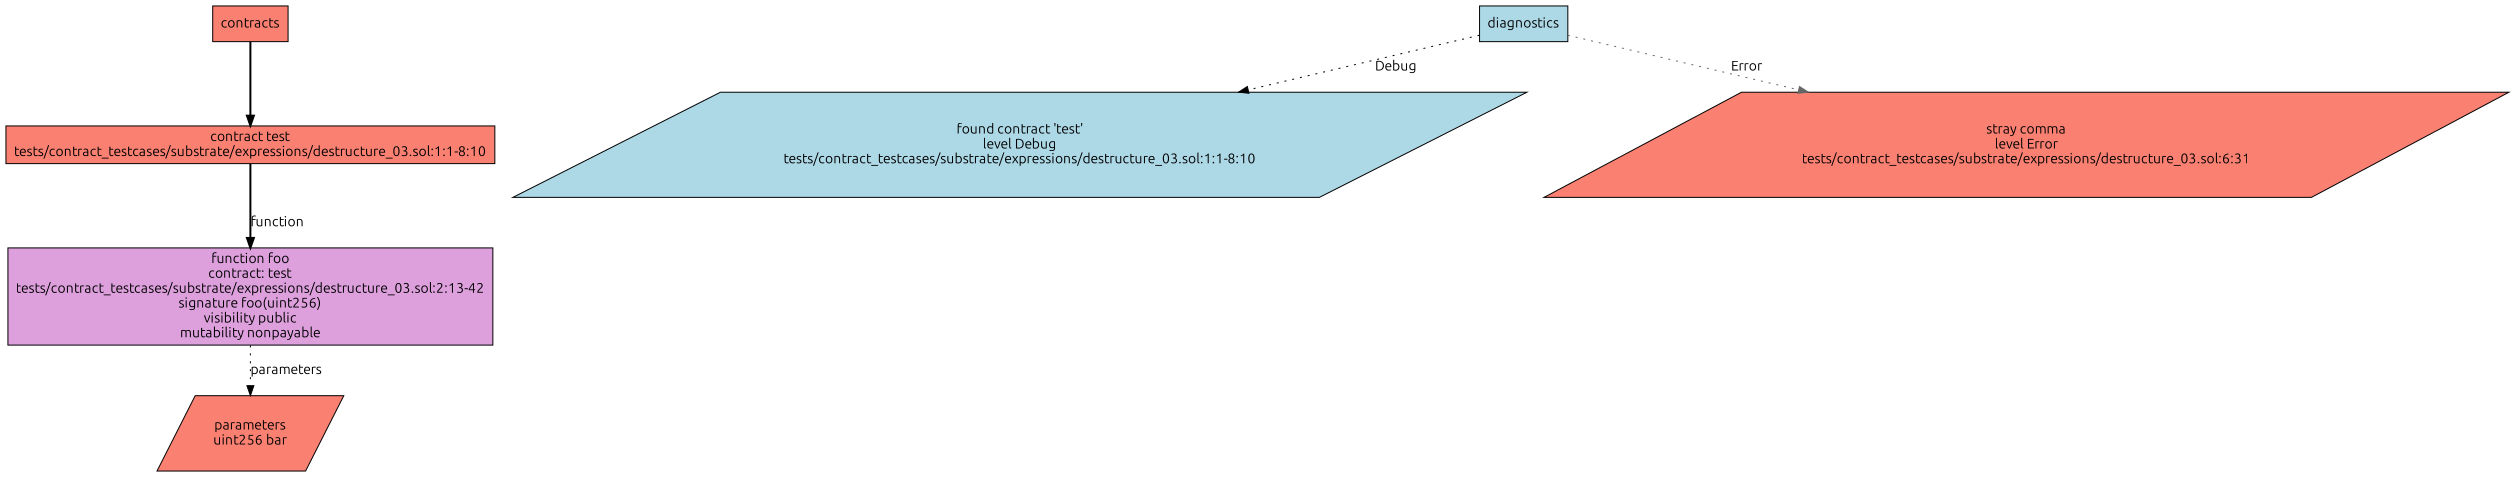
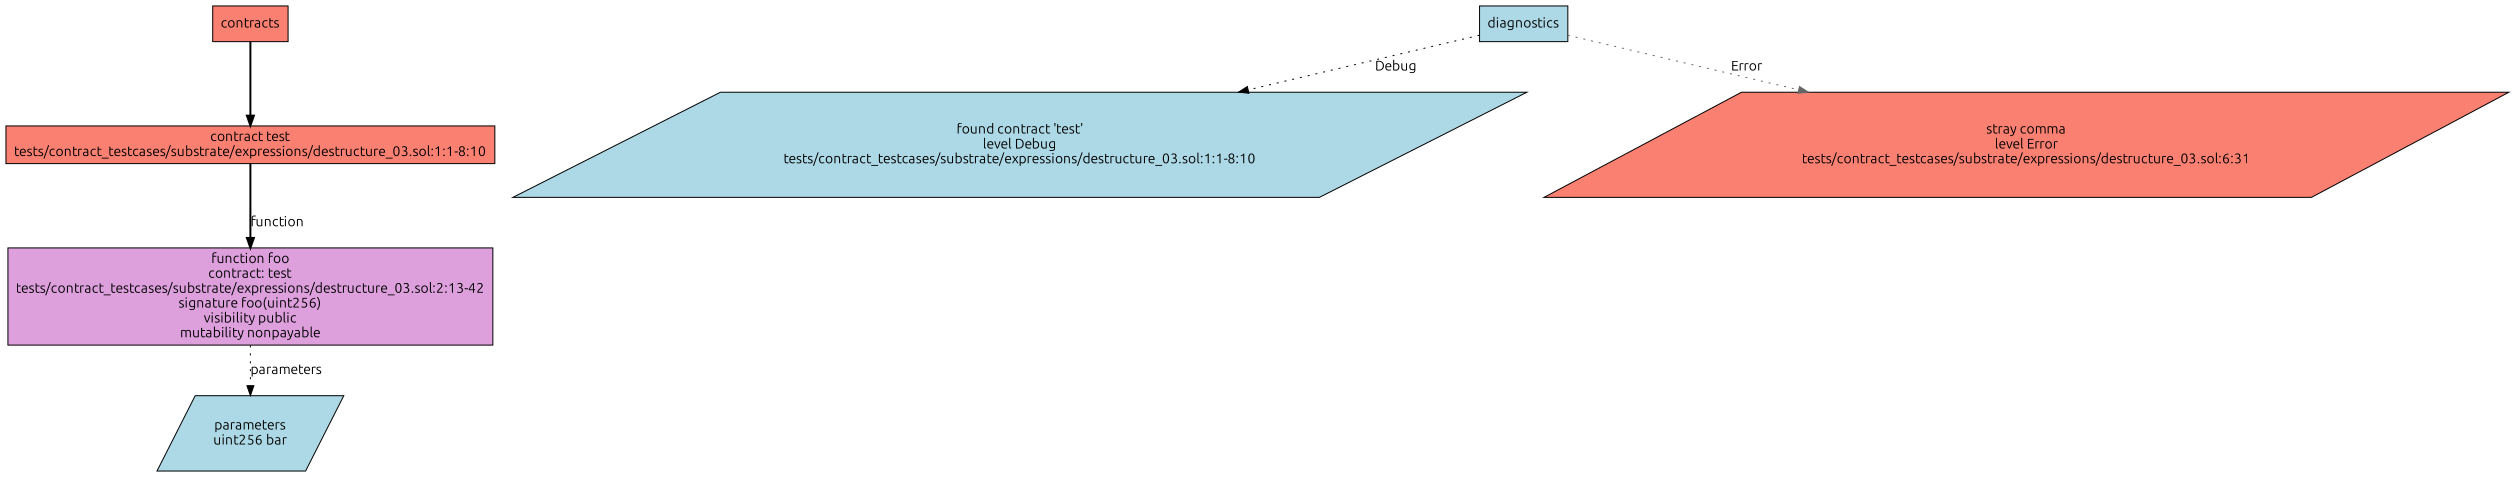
node "parameters uint256 bar": fillcolor salmon -> lightblue
